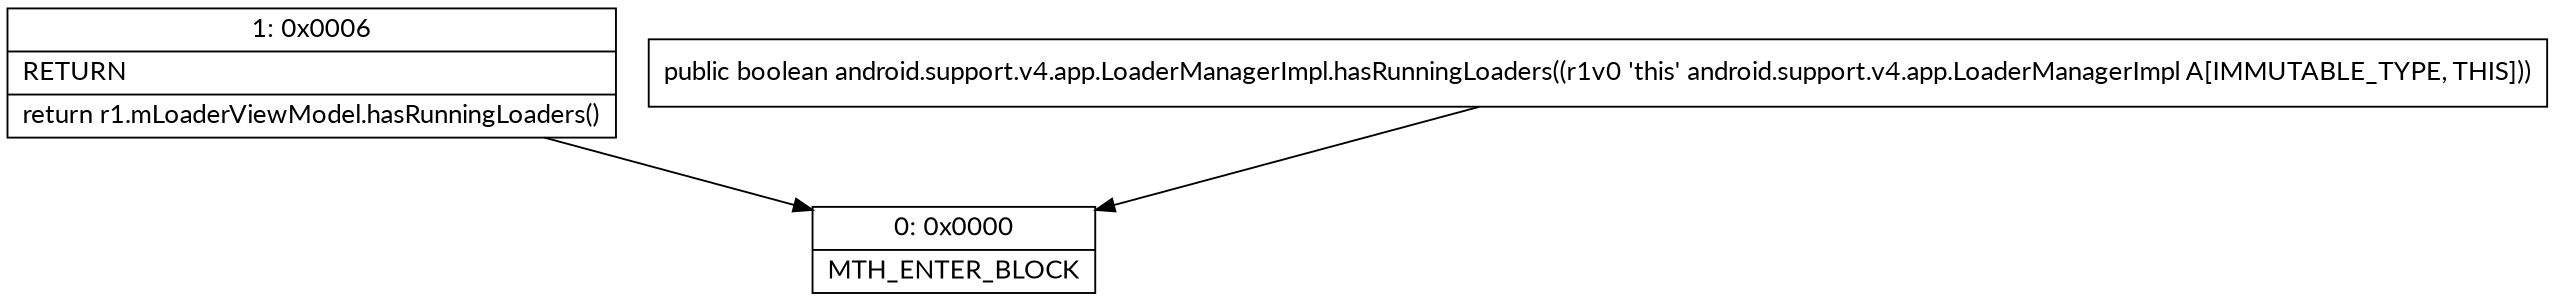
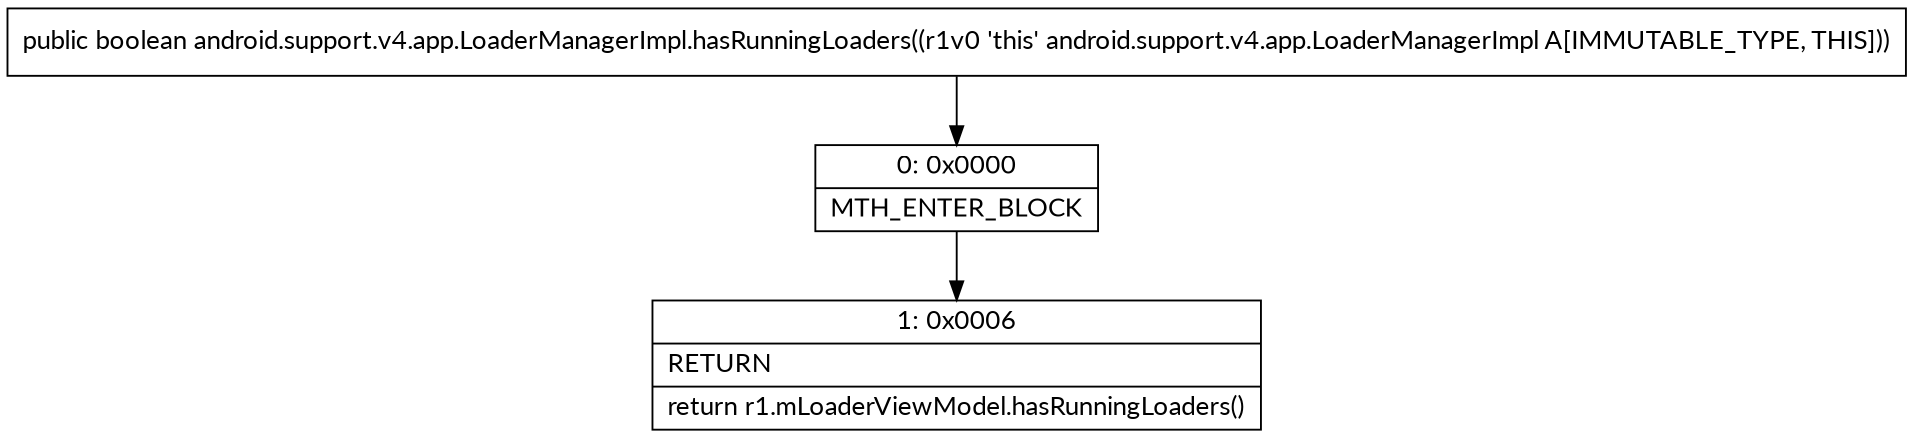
edge "1: 0x0006" -> "0: 0x0000": reversed
